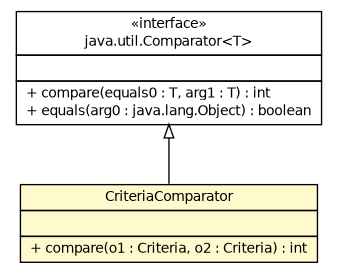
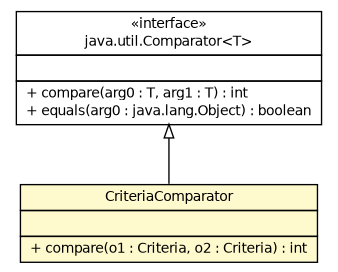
node "java.util.Comparator<T>": text "+ compare(equals0 : T, arg1 : T) : int" -> "+ compare(arg0 : T, arg1 : T) : int"
